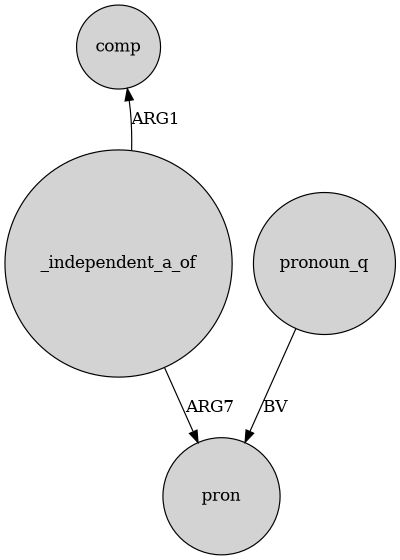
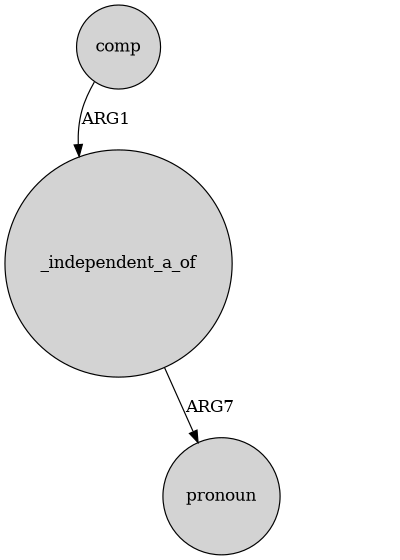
edge "_independent_a_of" -> "comp": reversed
node "pronoun_q": removed
node "pron": label "pron" -> "pronoun"
